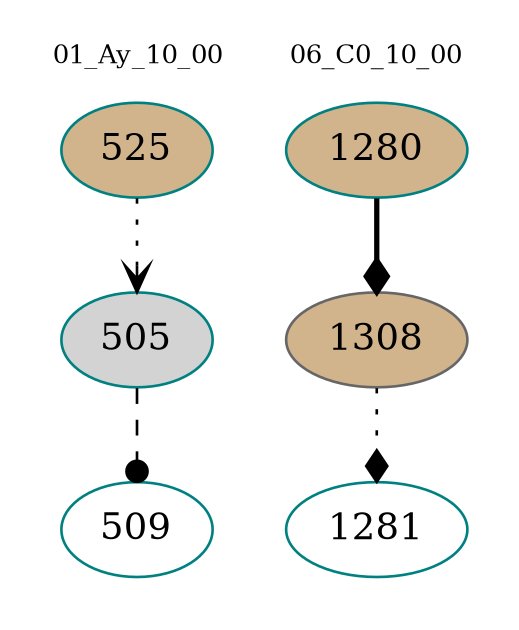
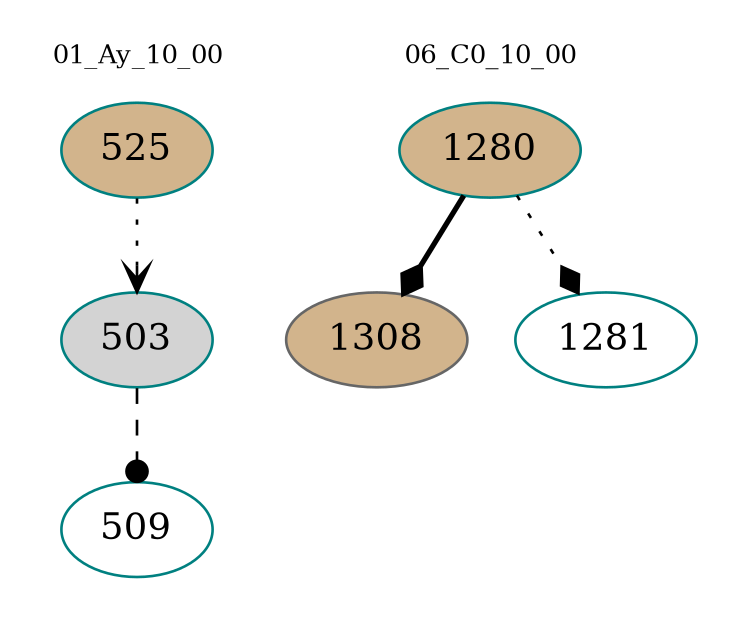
node "505": label "505" -> "503"
edge "1308" -> "1281": now "1280" -> "1281"
